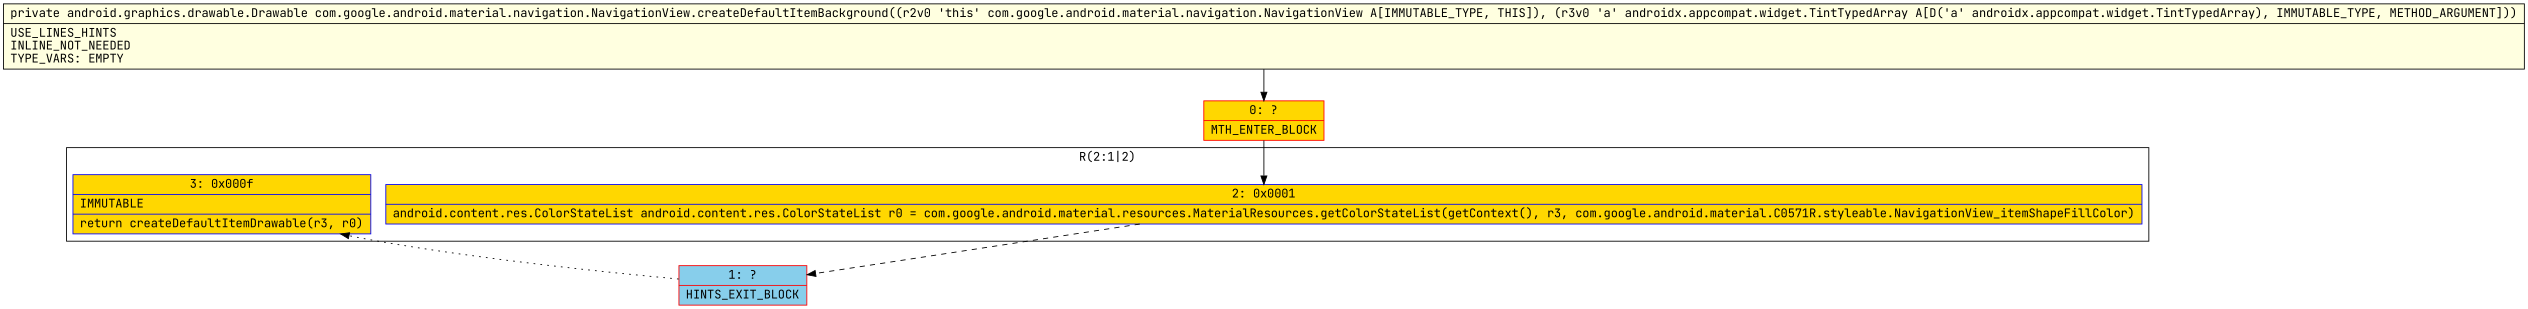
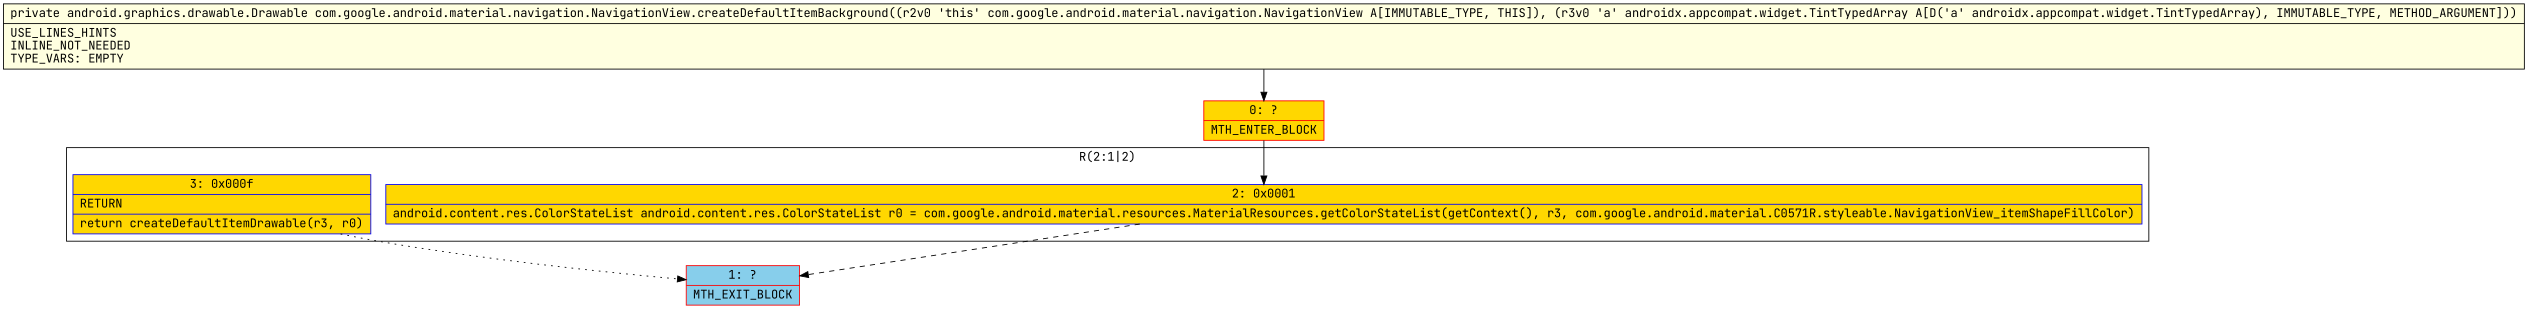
node "3: 0x000f": text "IMMUTABLE" -> "RETURN"
edge "1: ?" -> "3: 0x000f": reversed
node "1: ?": text "HINTS_EXIT_BLOCK" -> "MTH_EXIT_BLOCK"
